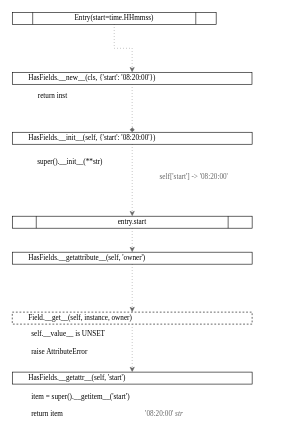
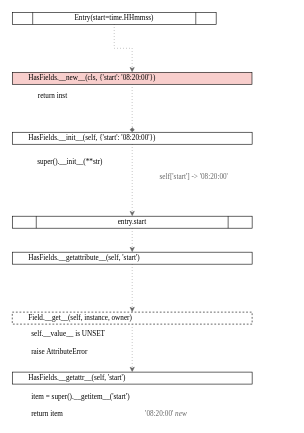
node "HasFields.__new__(cls, {'start': '08:20:00'})": fillcolor #ffffff -> #f8cecc
node "HasFields.__getattribute__(self, 'owner')": label "HasFields.__getattribute__(self, 'owner')" -> "HasFields.__getattribute__(self, 'start')"
node "'08:20:00' str": label "'08:20:00' str" -> "'08:20:00' new"
